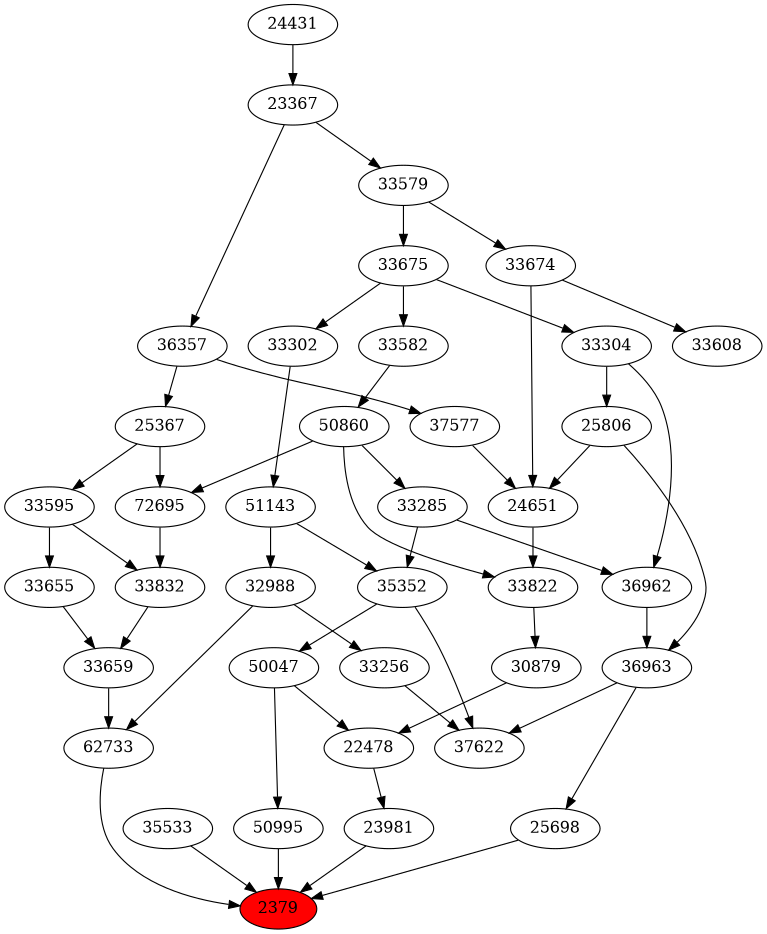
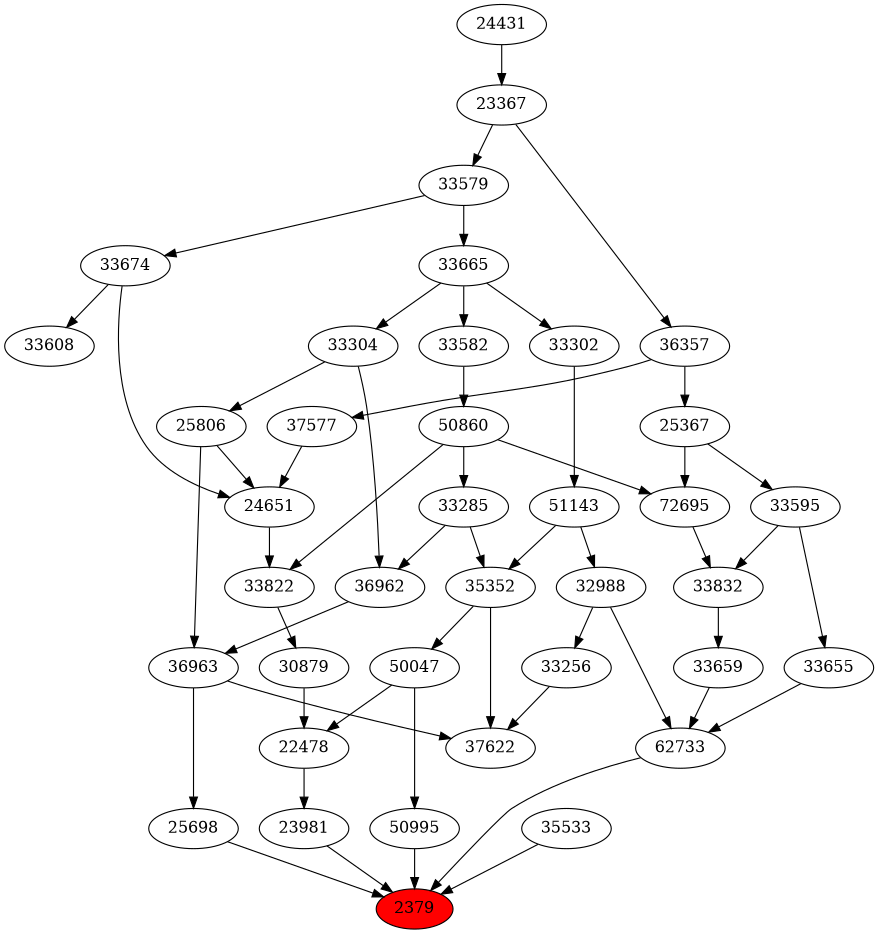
node "33675": label "33675" -> "33665"
edge "33655" -> "33659": now "33655" -> "62733"
